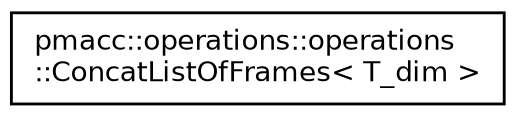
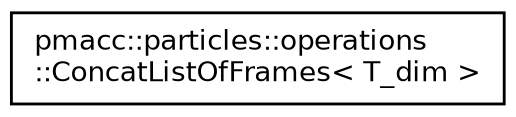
node "pmacc::operations::operations ::ConcatListOfFrames< T_dim >": label "pmacc::operations::operations ::ConcatListOfFrames< T_dim >" -> "pmacc::particles::operations ::ConcatListOfFrames< T_dim >"
